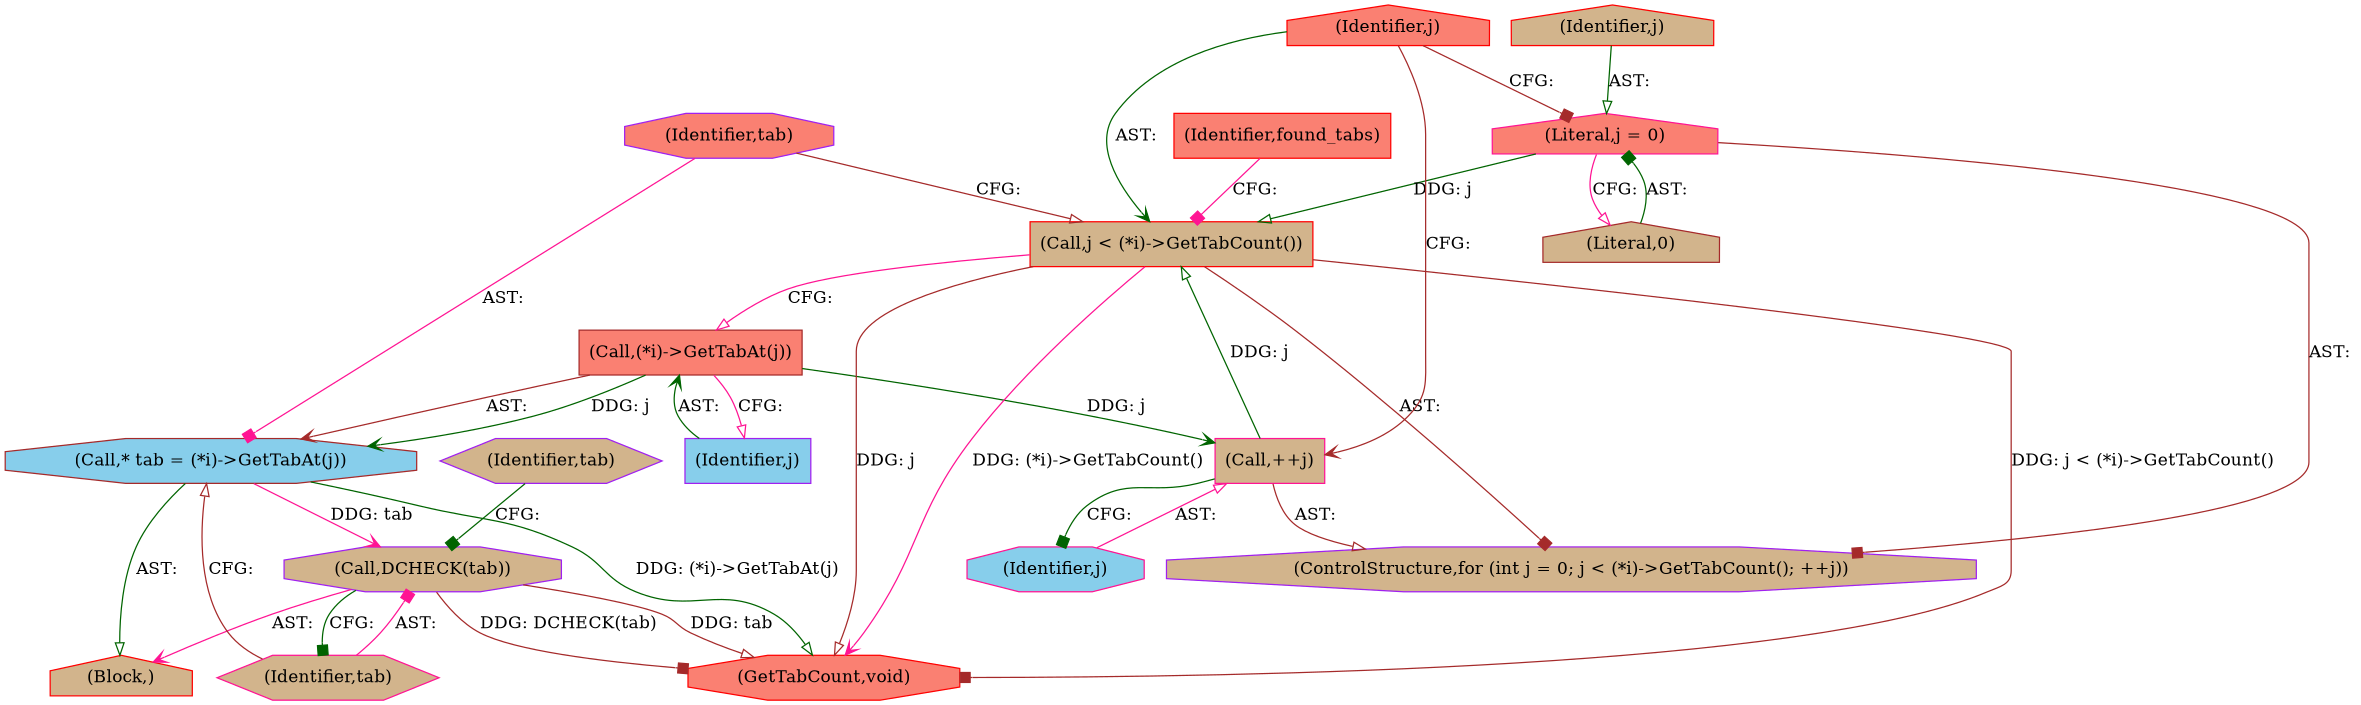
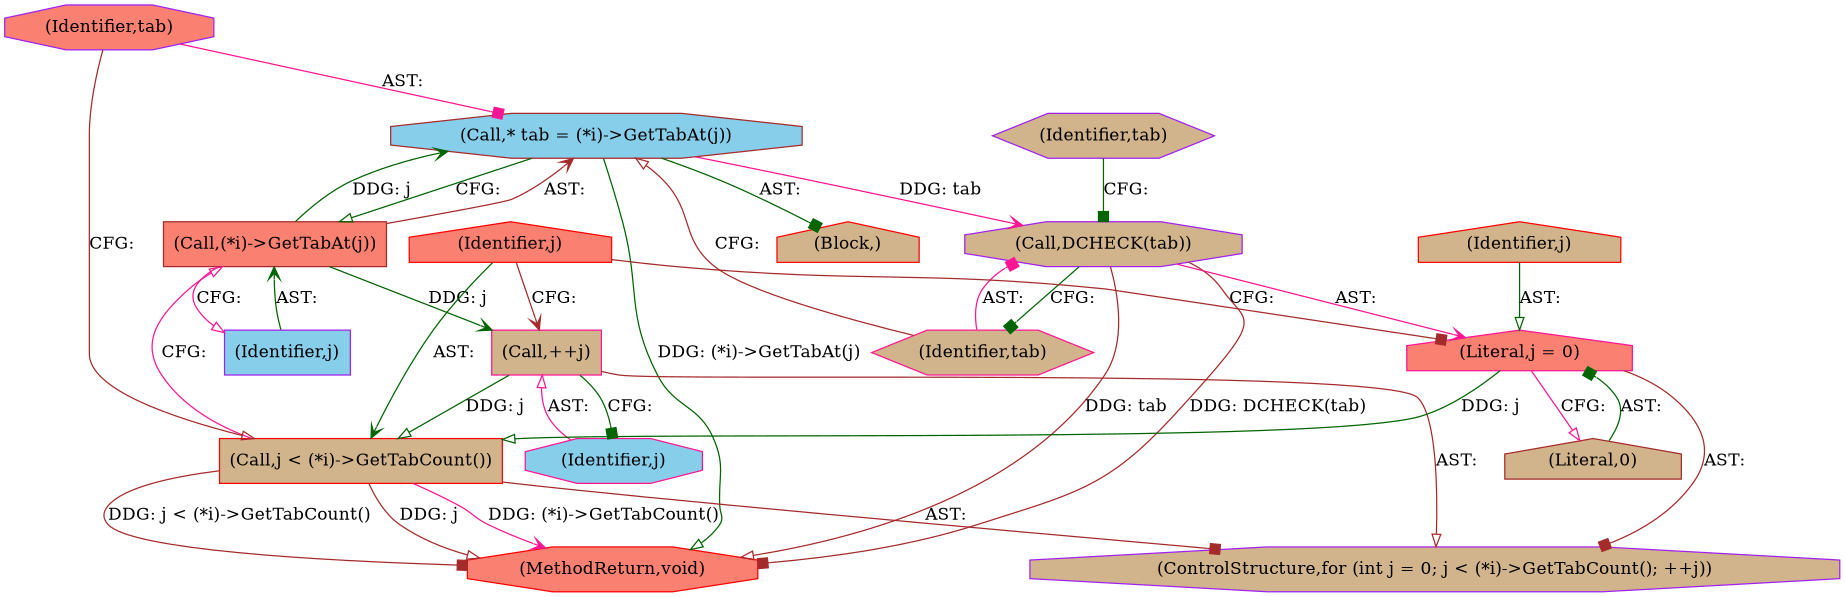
node "(Identifier,found_tabs)": removed
edge "(Call,* tab = (*i)->GetTabAt(j))" -> "(Call,(*i)->GetTabAt(j))": added, label "CFG:"
edge "(Call,* tab = (*i)->GetTabAt(j))" -> "(Block,)": arrowhead onormal -> box
edge "(Call,DCHECK(tab))" -> "(Block,)": now "(Call,DCHECK(tab))" -> "(Literal,j = 0)"
node "(GetTabCount,void)": label "(GetTabCount,void)" -> "(MethodReturn,void)"
